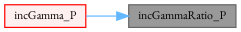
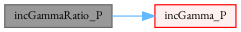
edge "incGamma_P" -> "incGammaRatio_P": reversed
